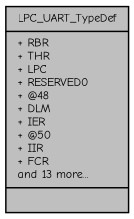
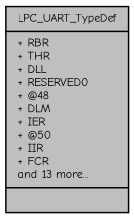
node "LPC_UART_TypeDef": text "+ LPC" -> "+ DLL"
